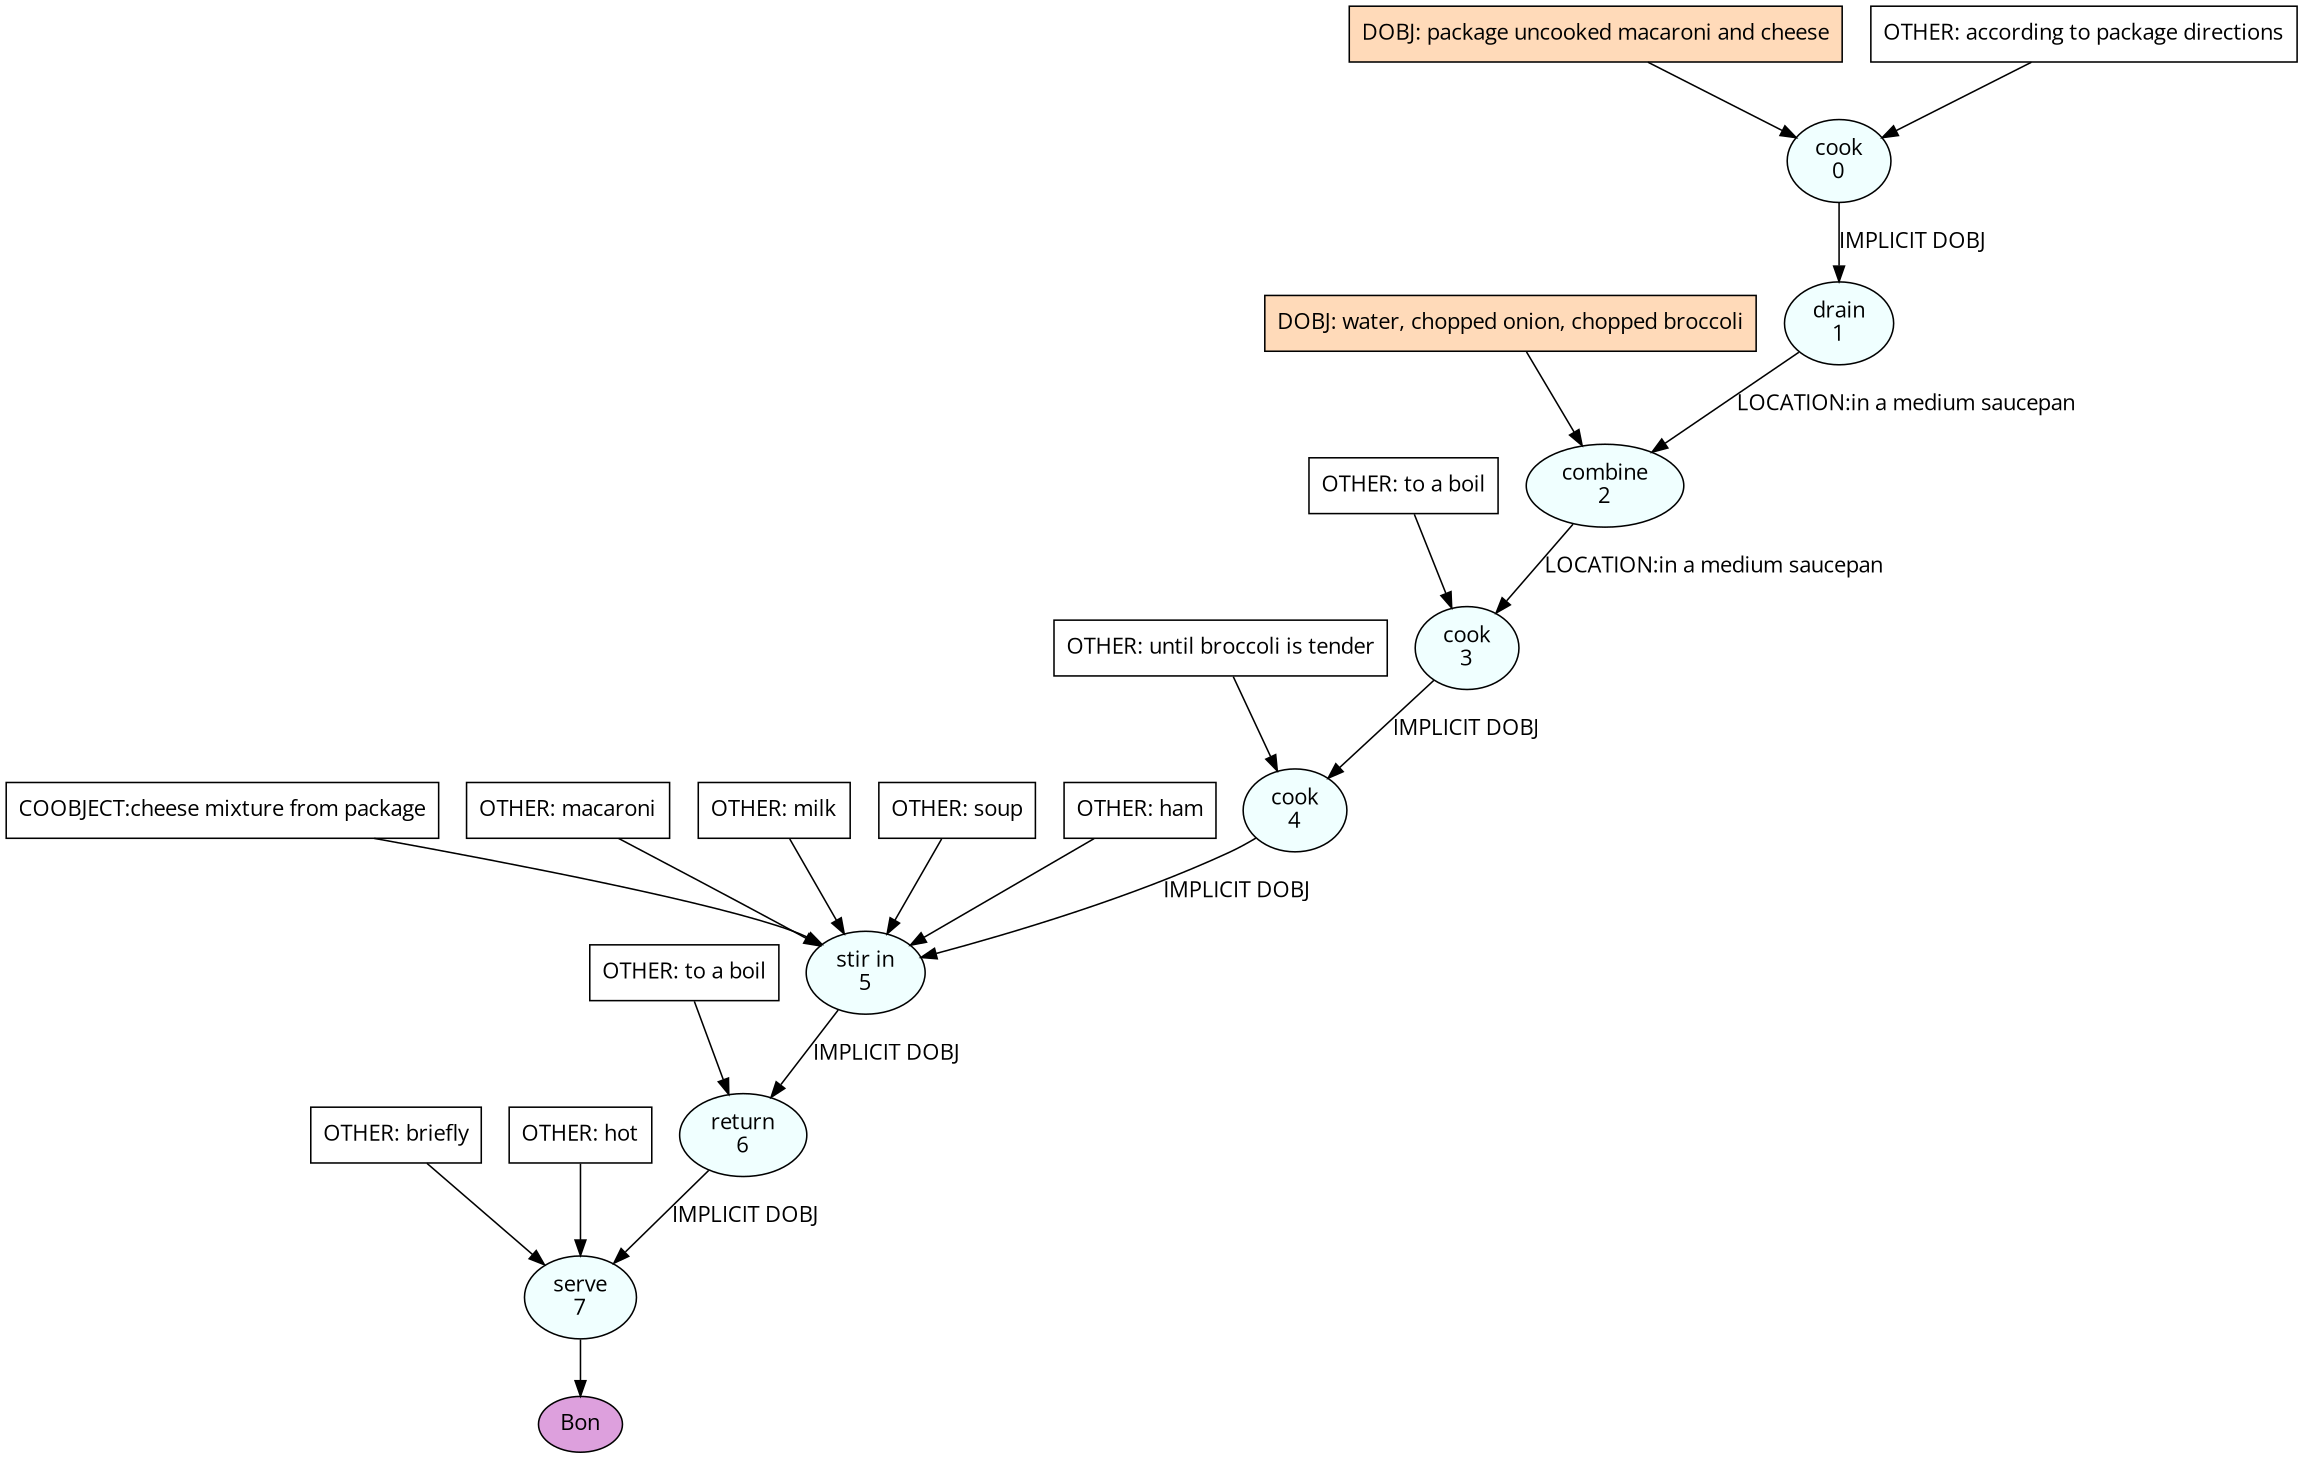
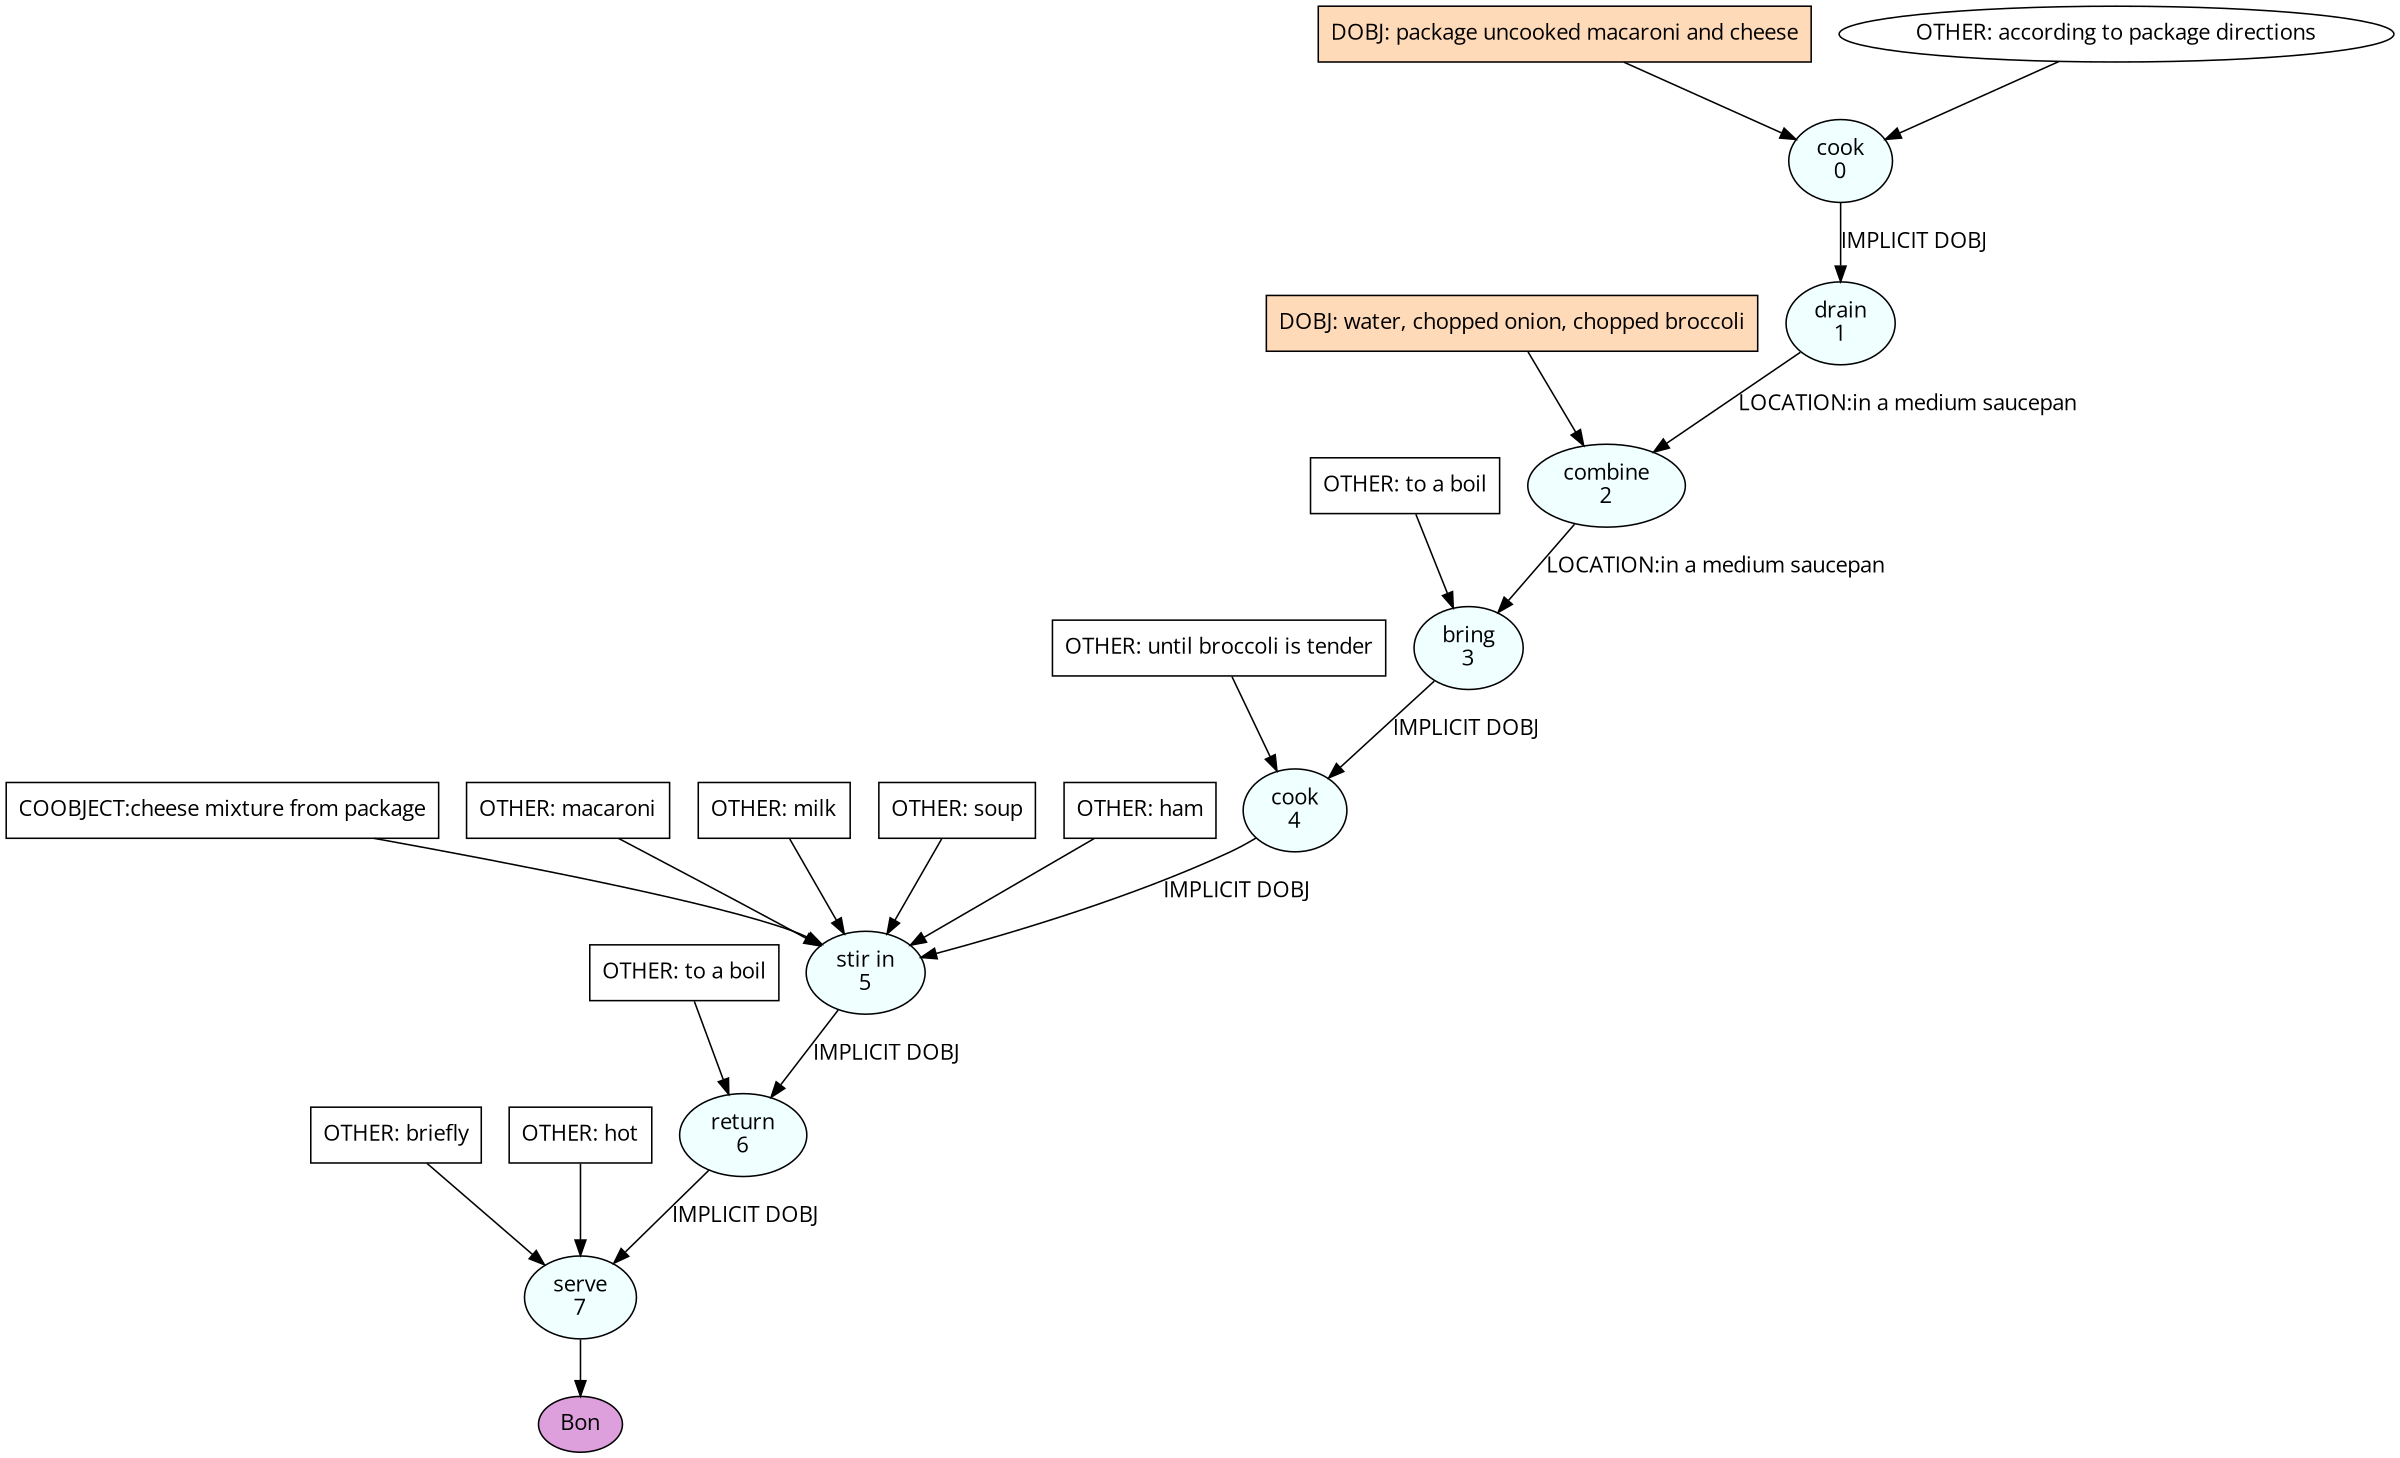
node "OTHER: according to package directions": shape box -> ellipse
node "cook 3": label "cook 3" -> "bring 3"
